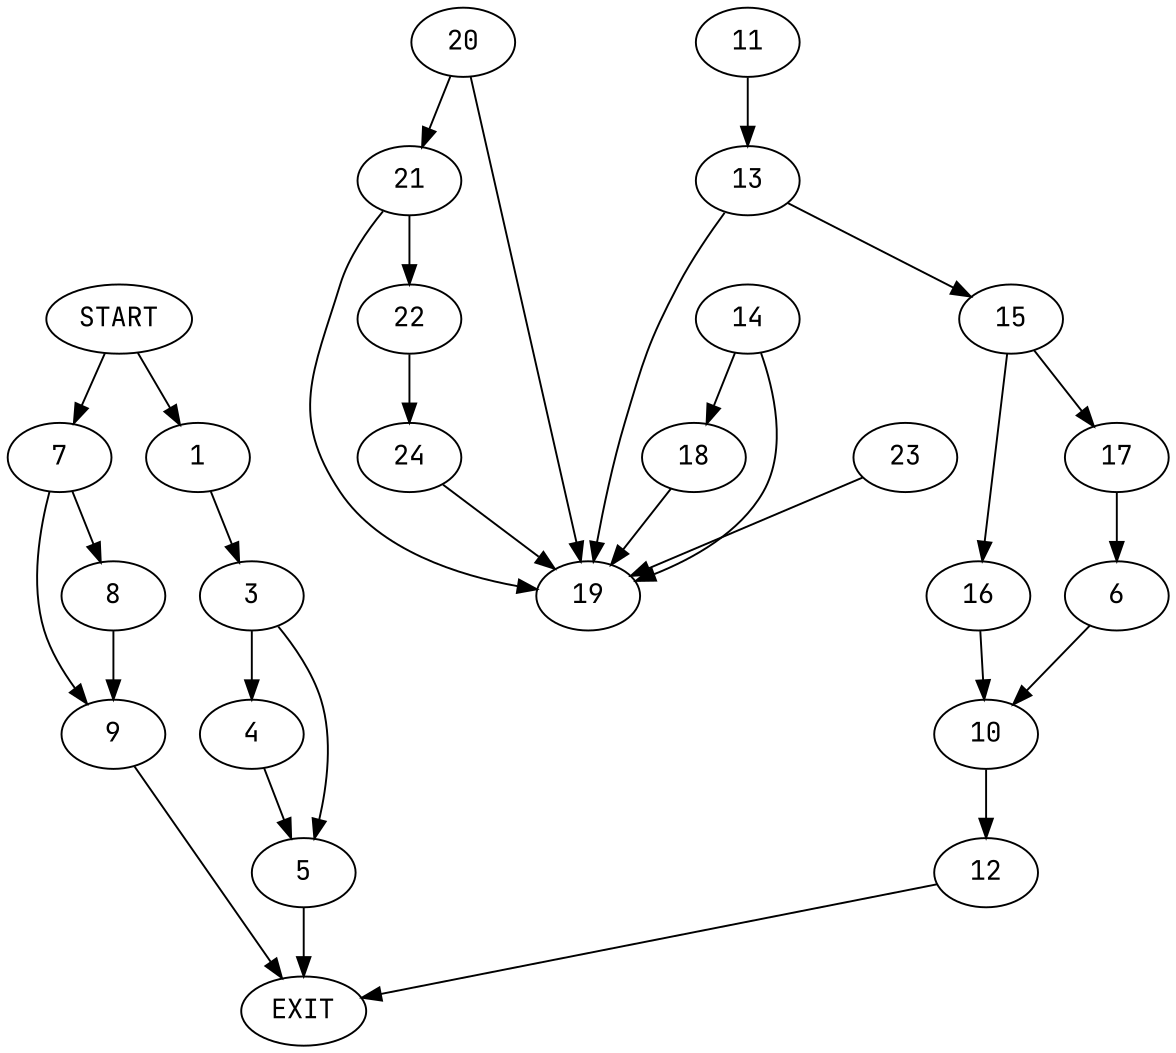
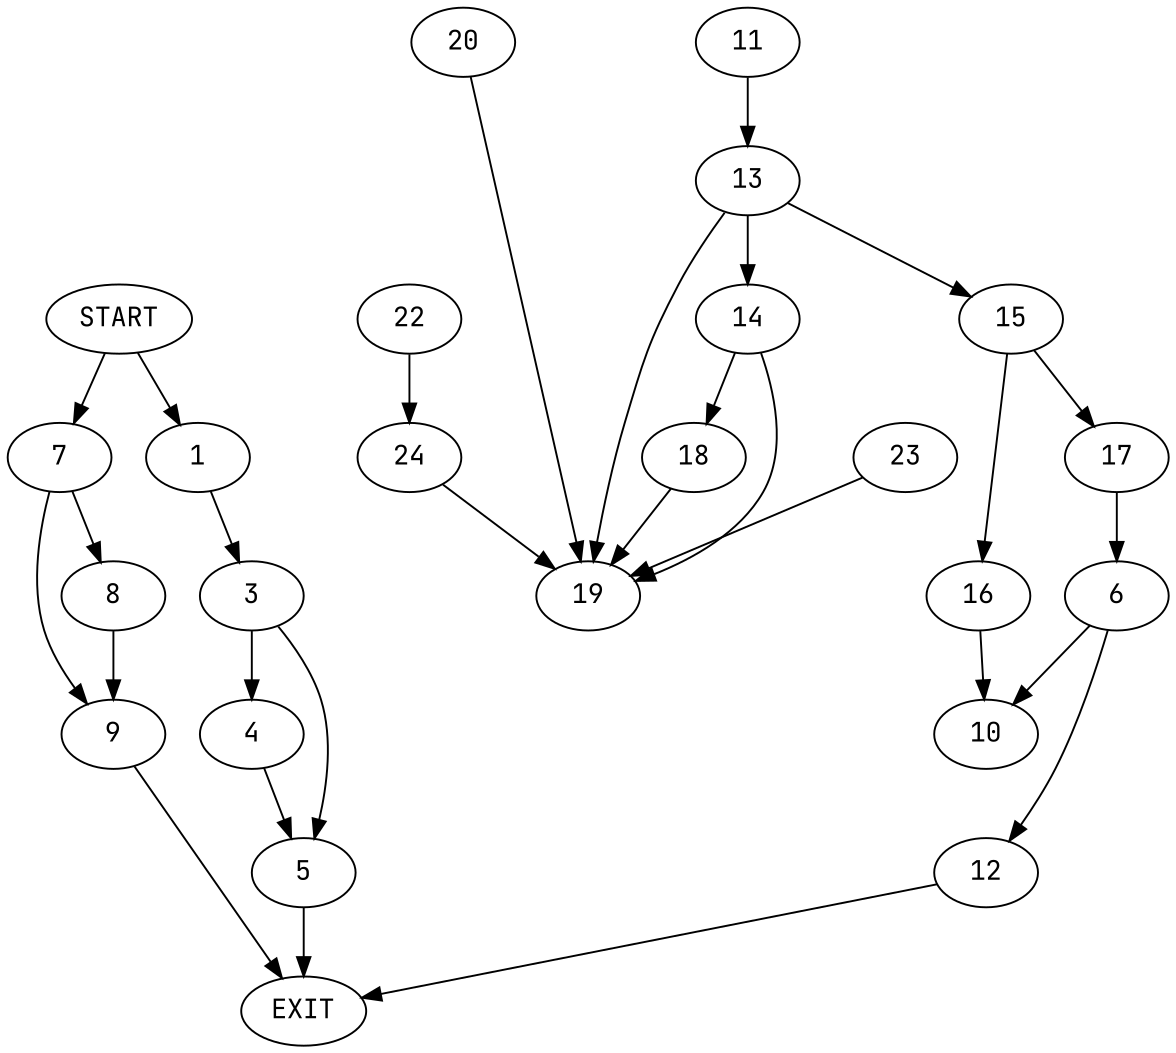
node "21": removed
edge "13" -> "14": added
edge "10" -> "12": now "6" -> "12"
